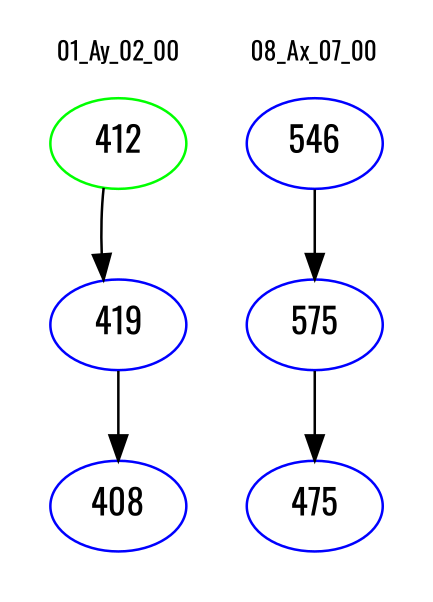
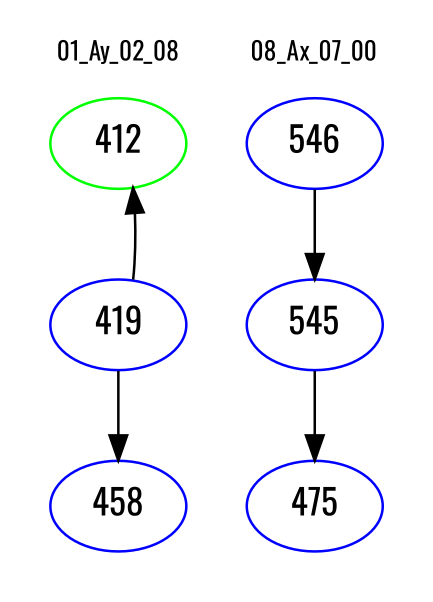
cluster "01_Ay_02_00": label "01_Ay_02_00" -> "01_Ay_02_08"
edge "412" -> "419": reversed
node "575": label "575" -> "545"
node "408": label "408" -> "458"
